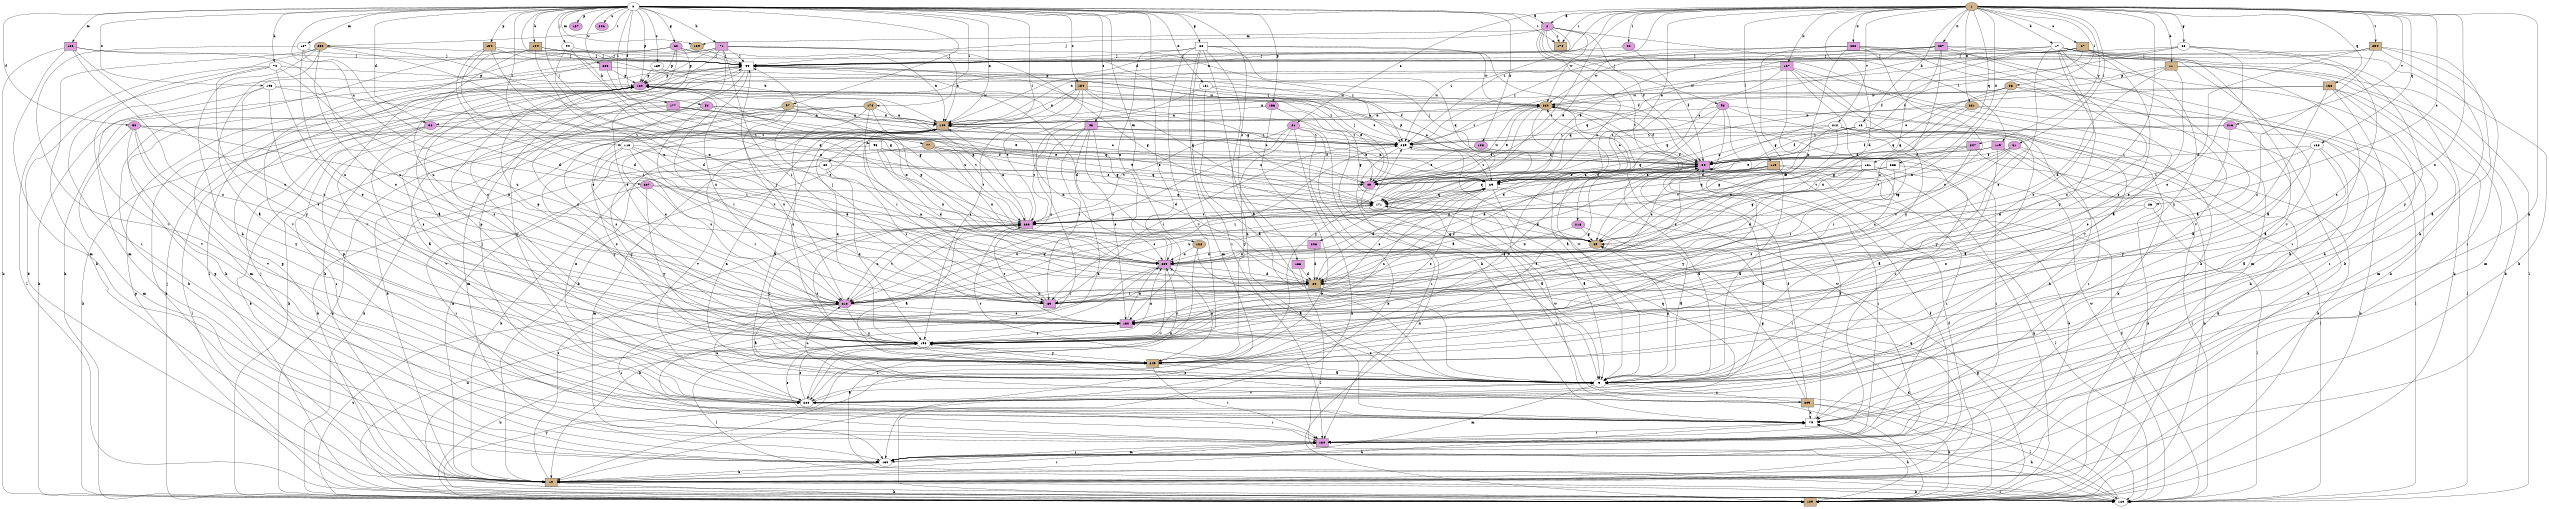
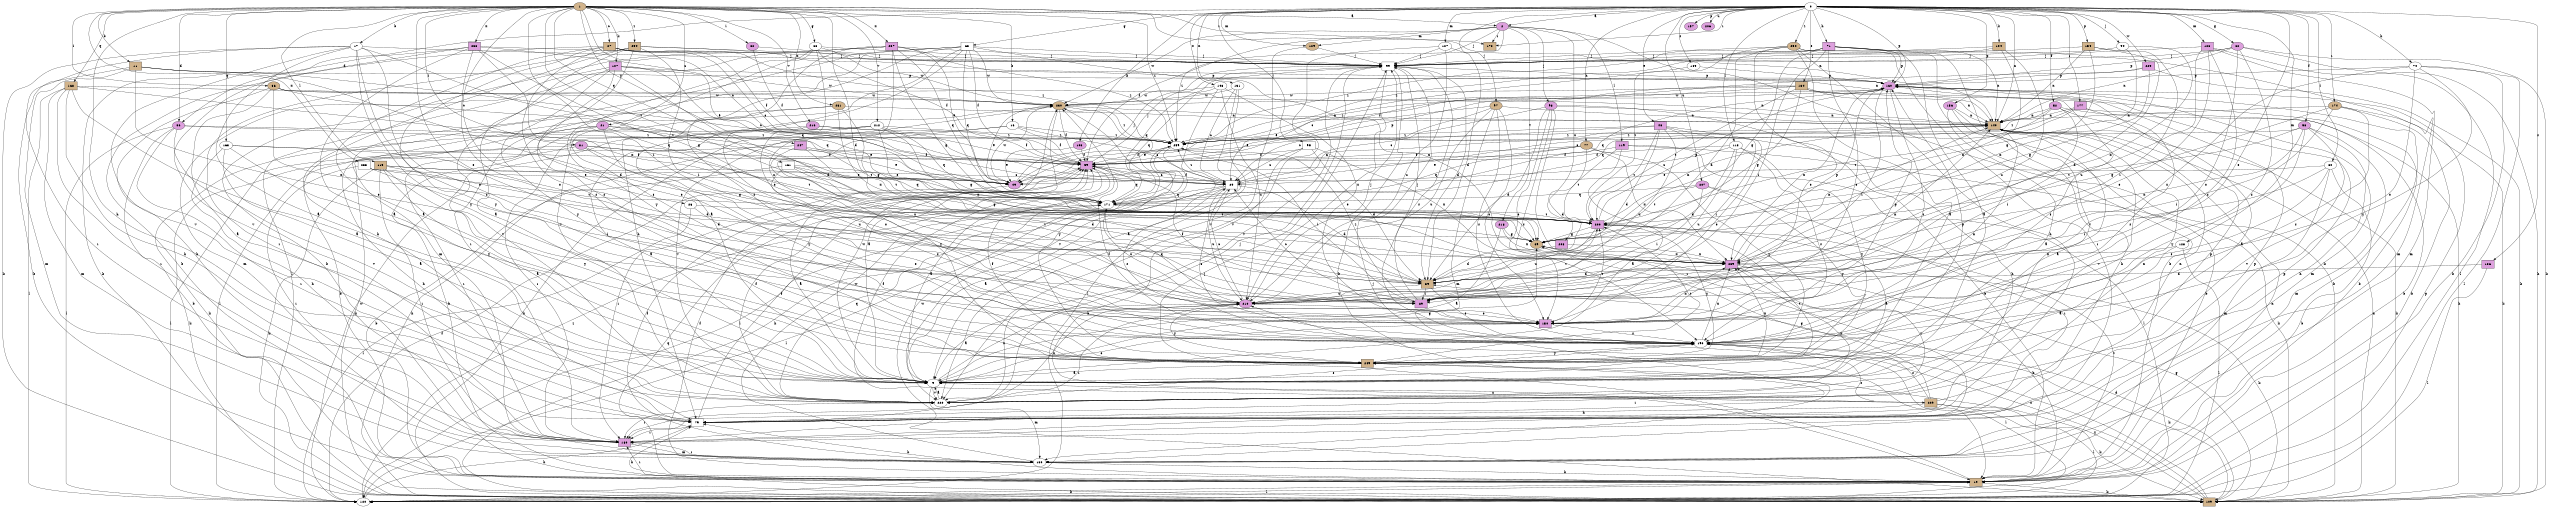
edge "115" -> "239": removed, label "x"
node "128": fillcolor tan -> white
